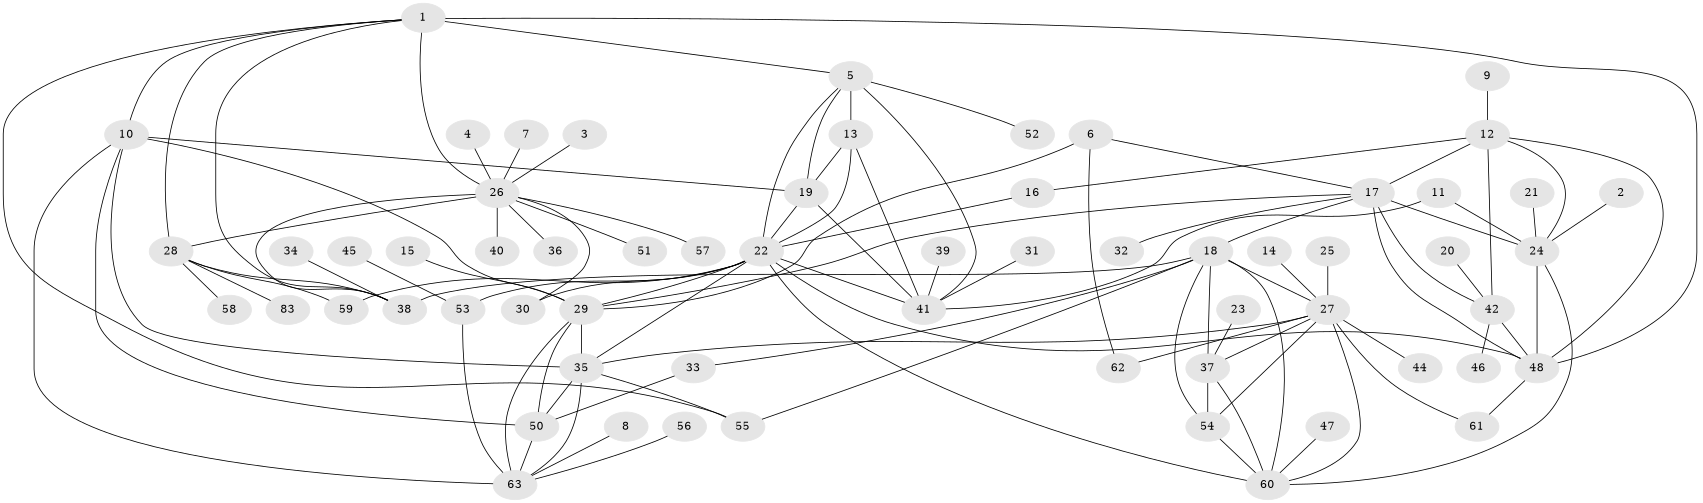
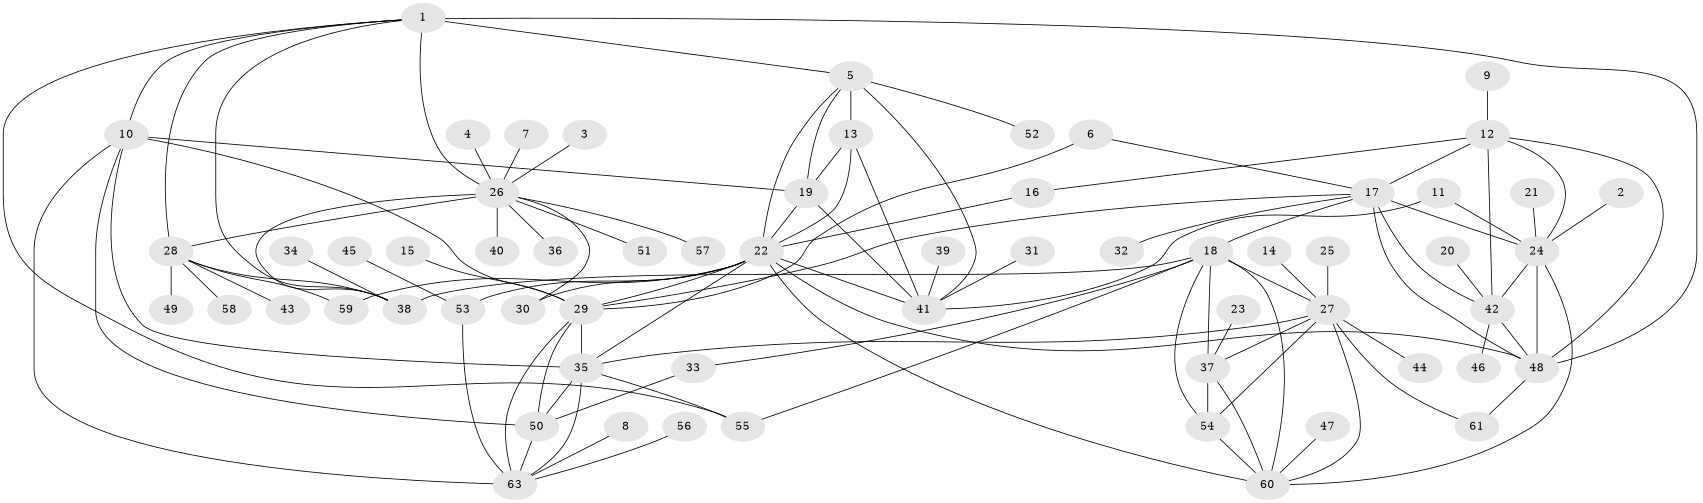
edge "24" -- "42": added
node "49": added
node "83": label "83" -> "43"
node "62": removed
